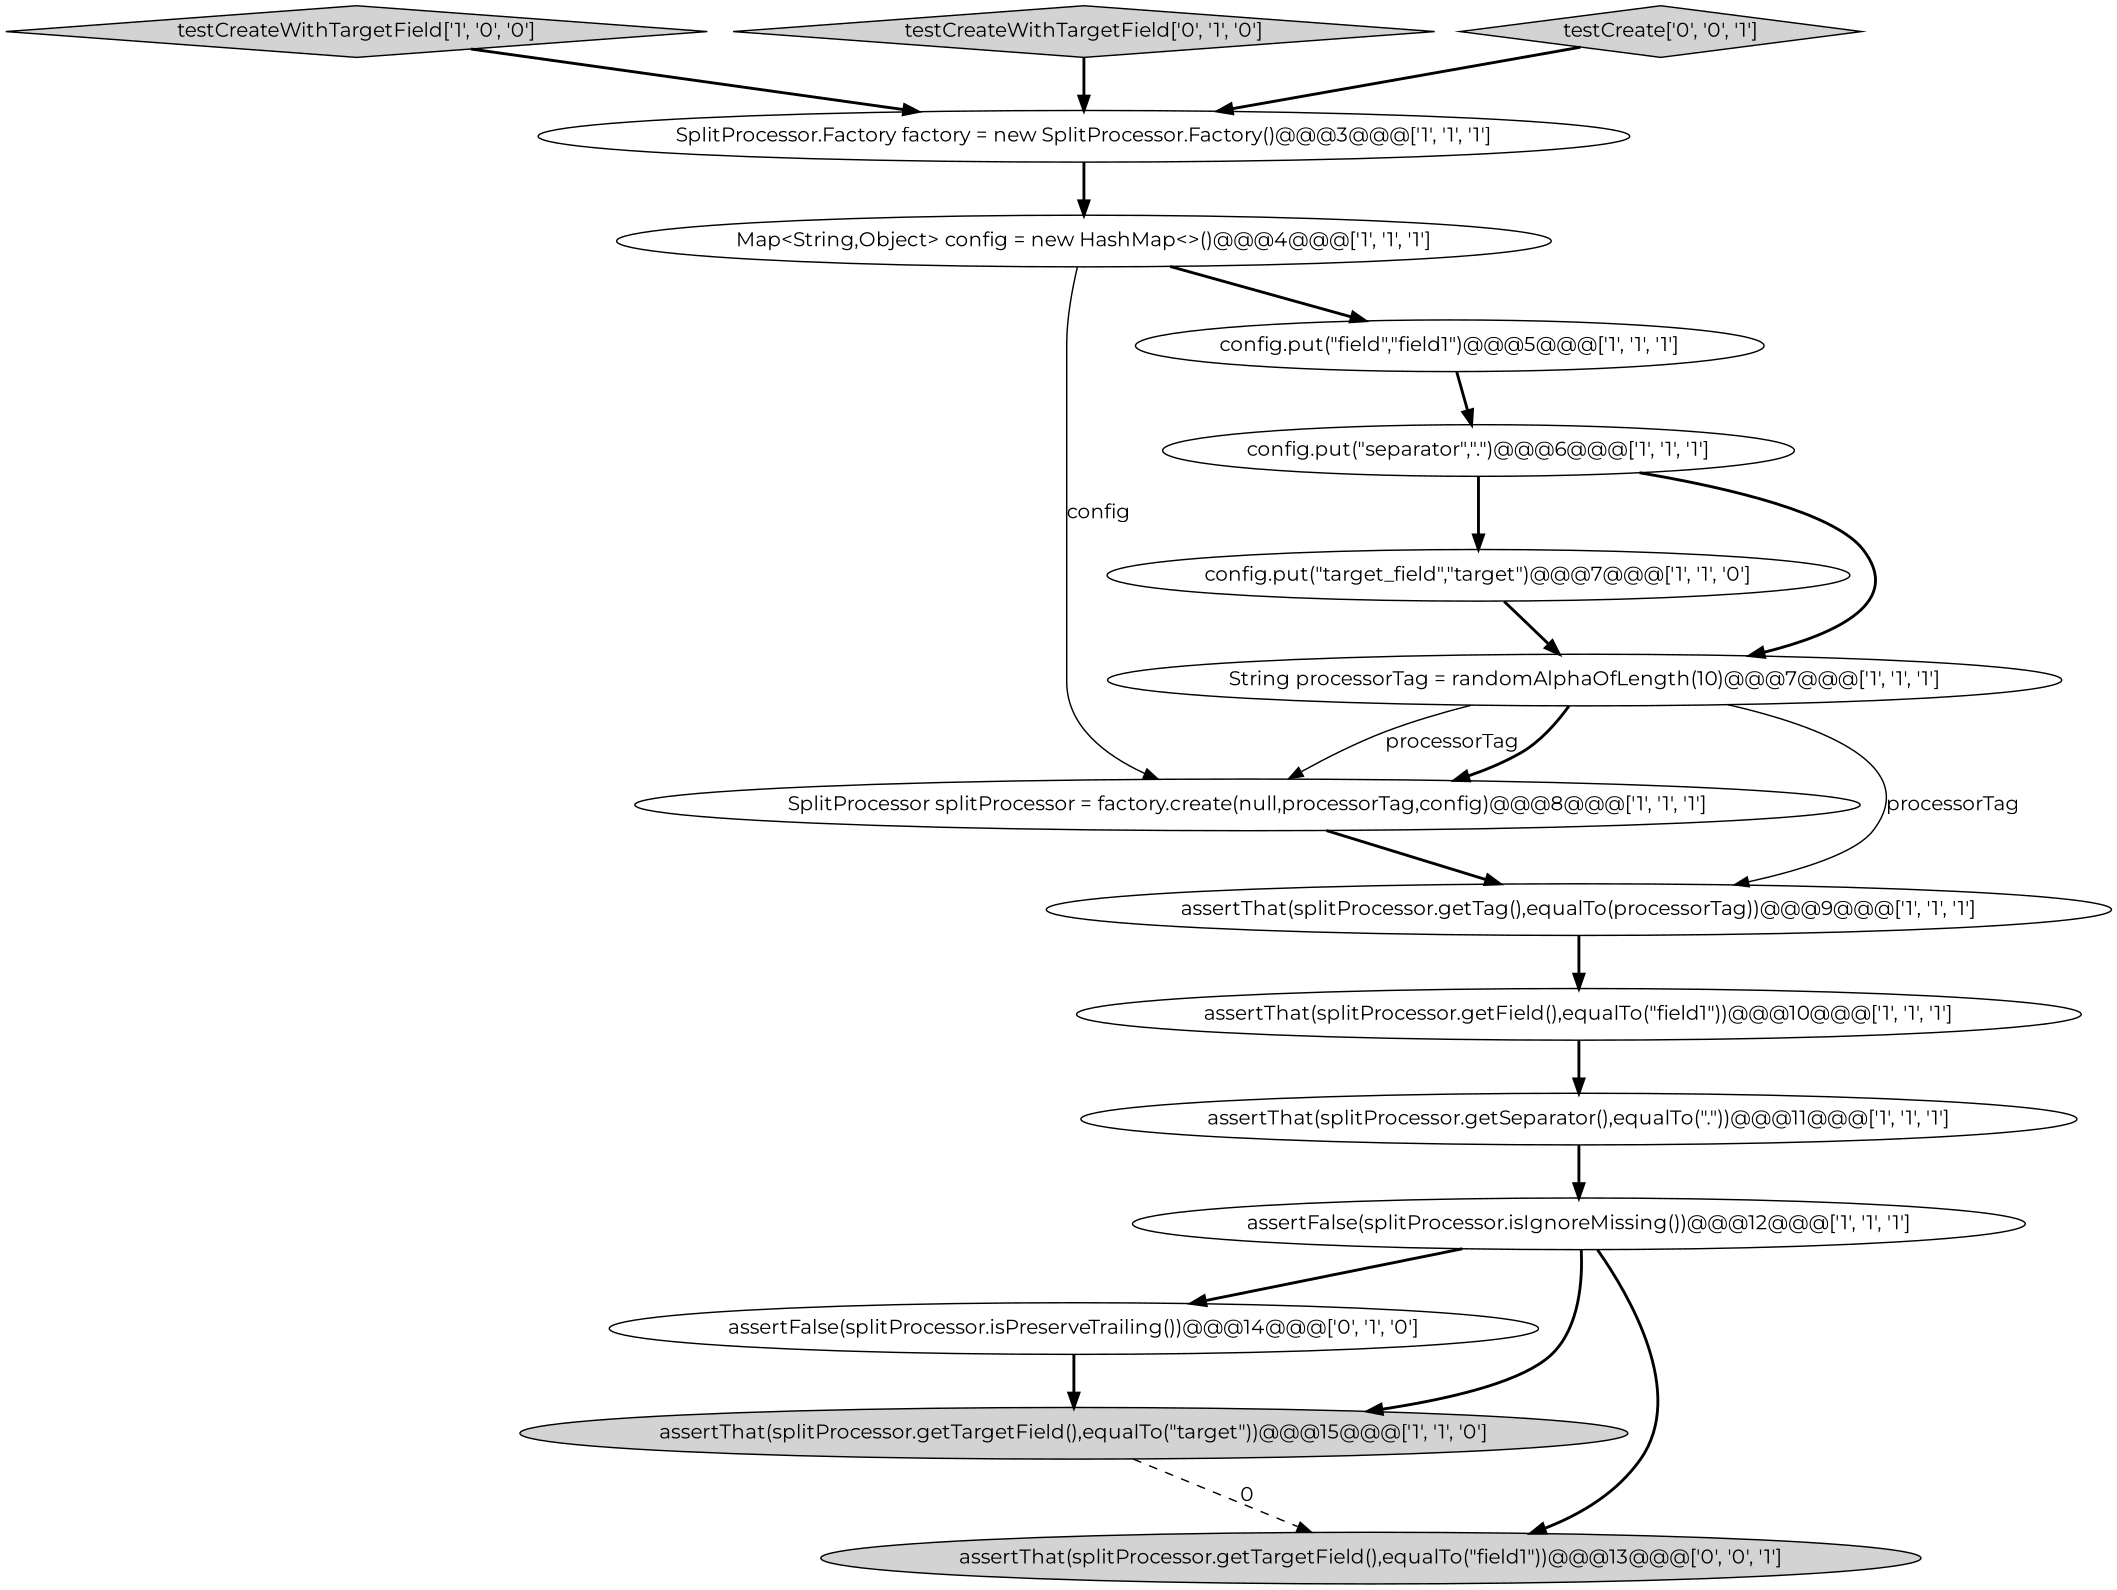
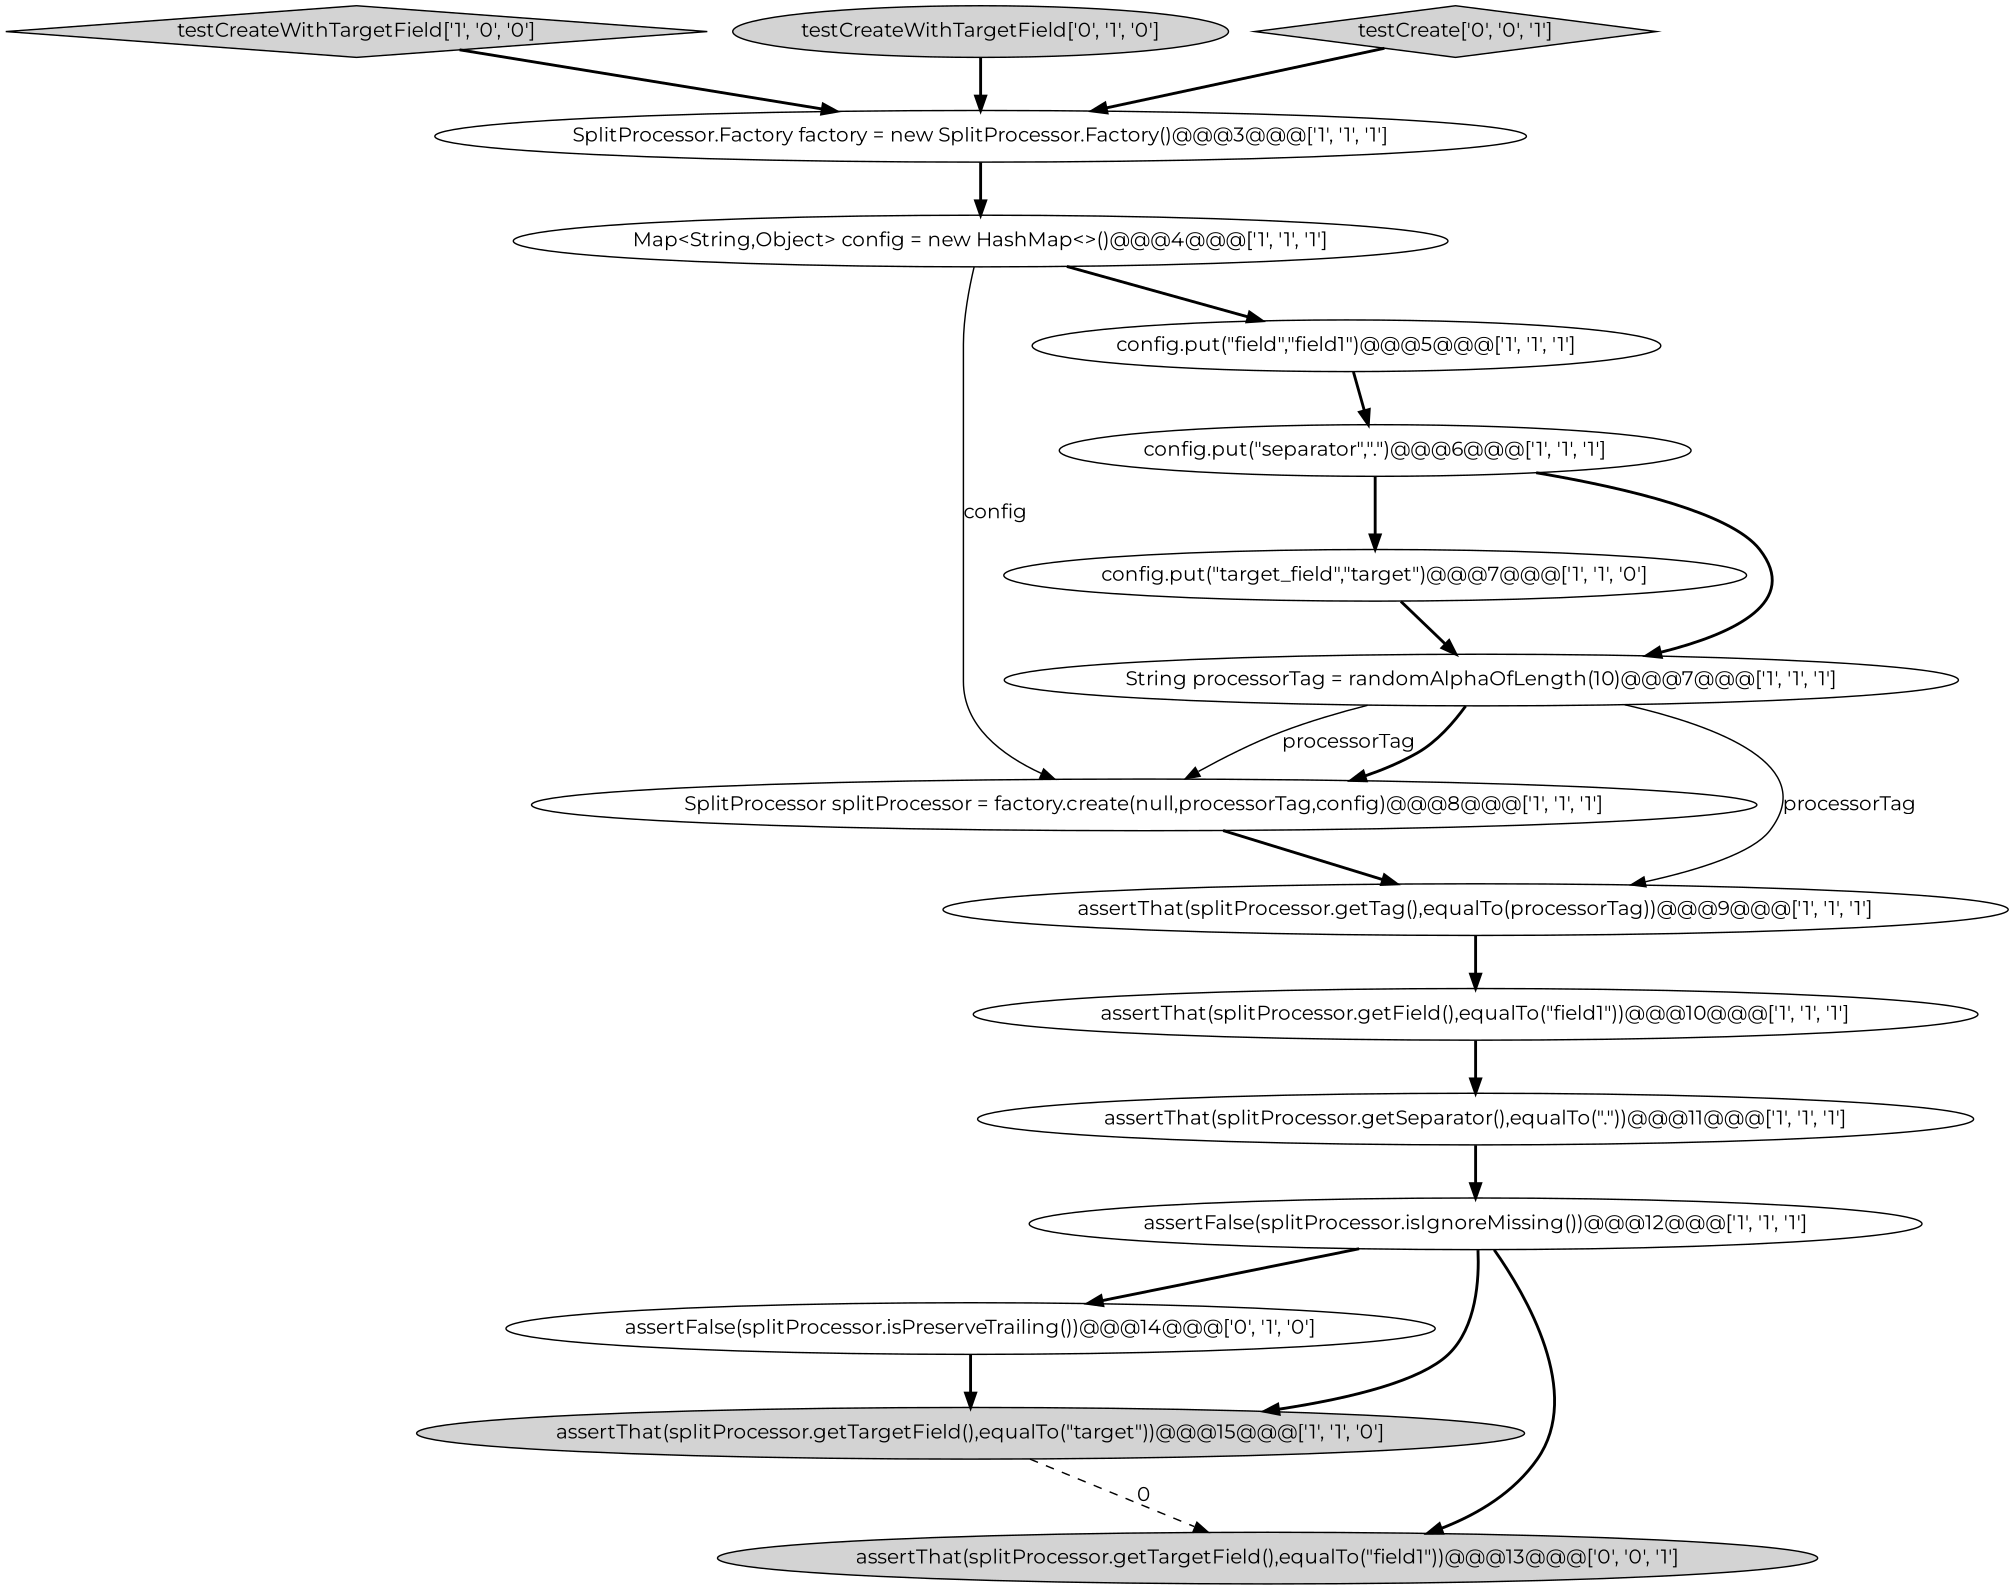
node "testCreateWithTargetField['0', '1', '0']": shape diamond -> ellipse
